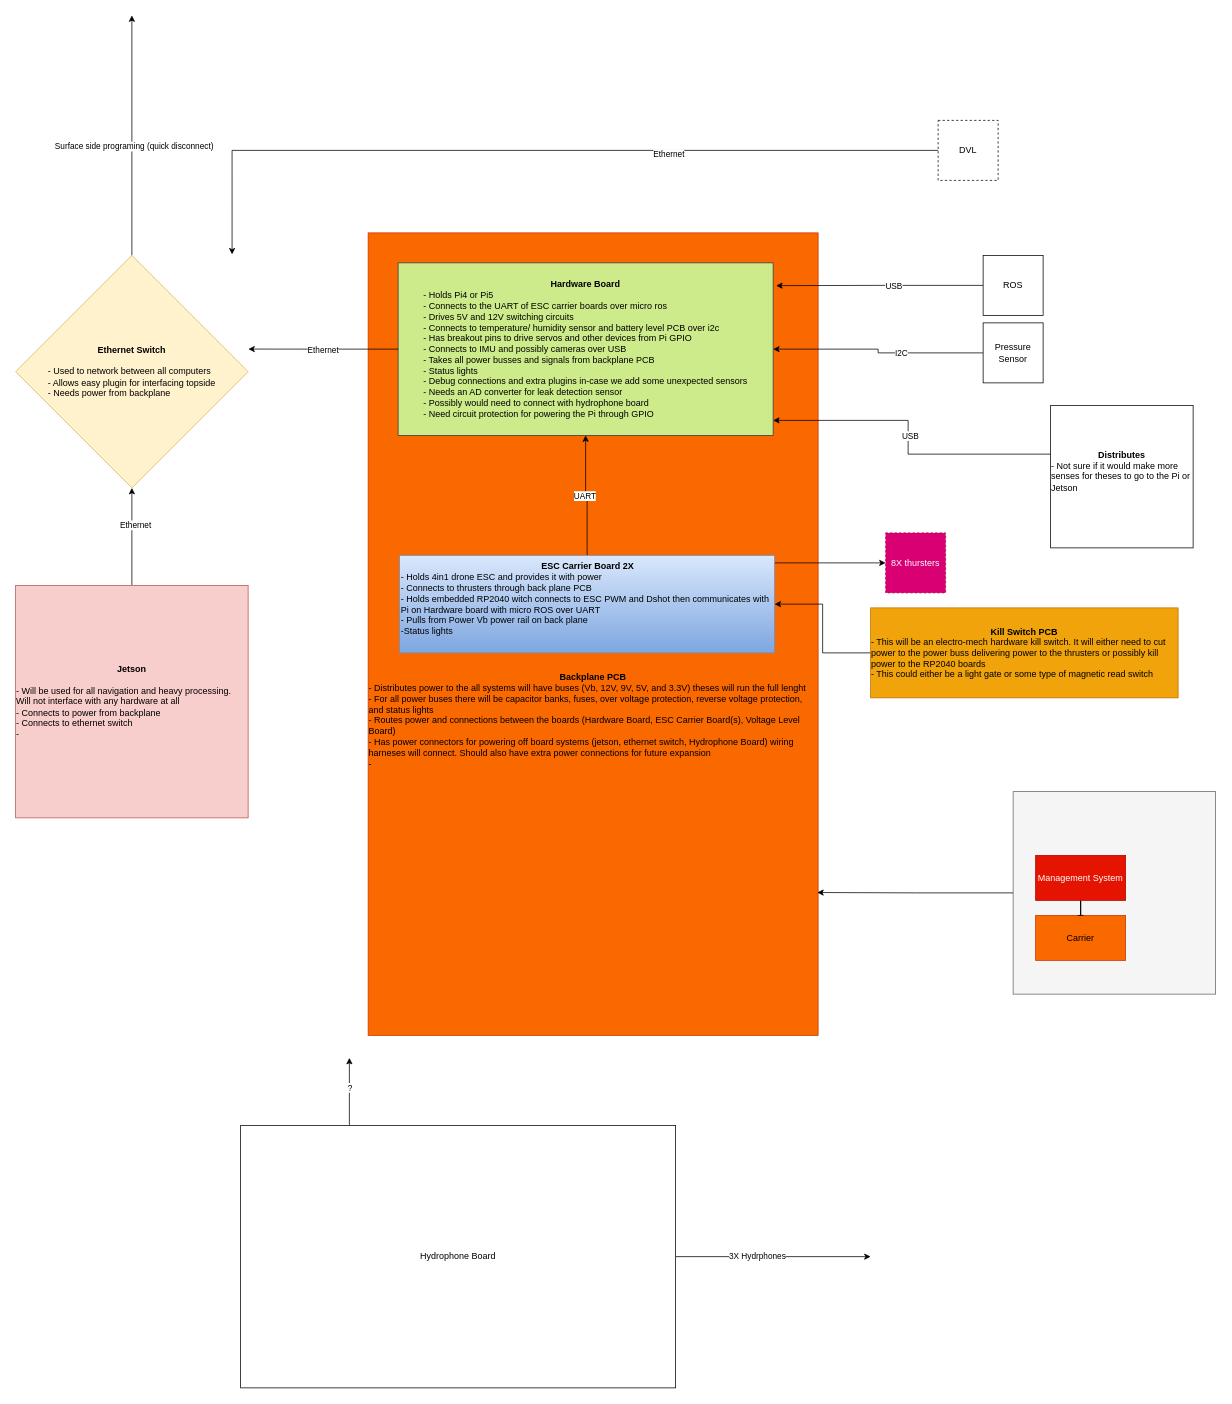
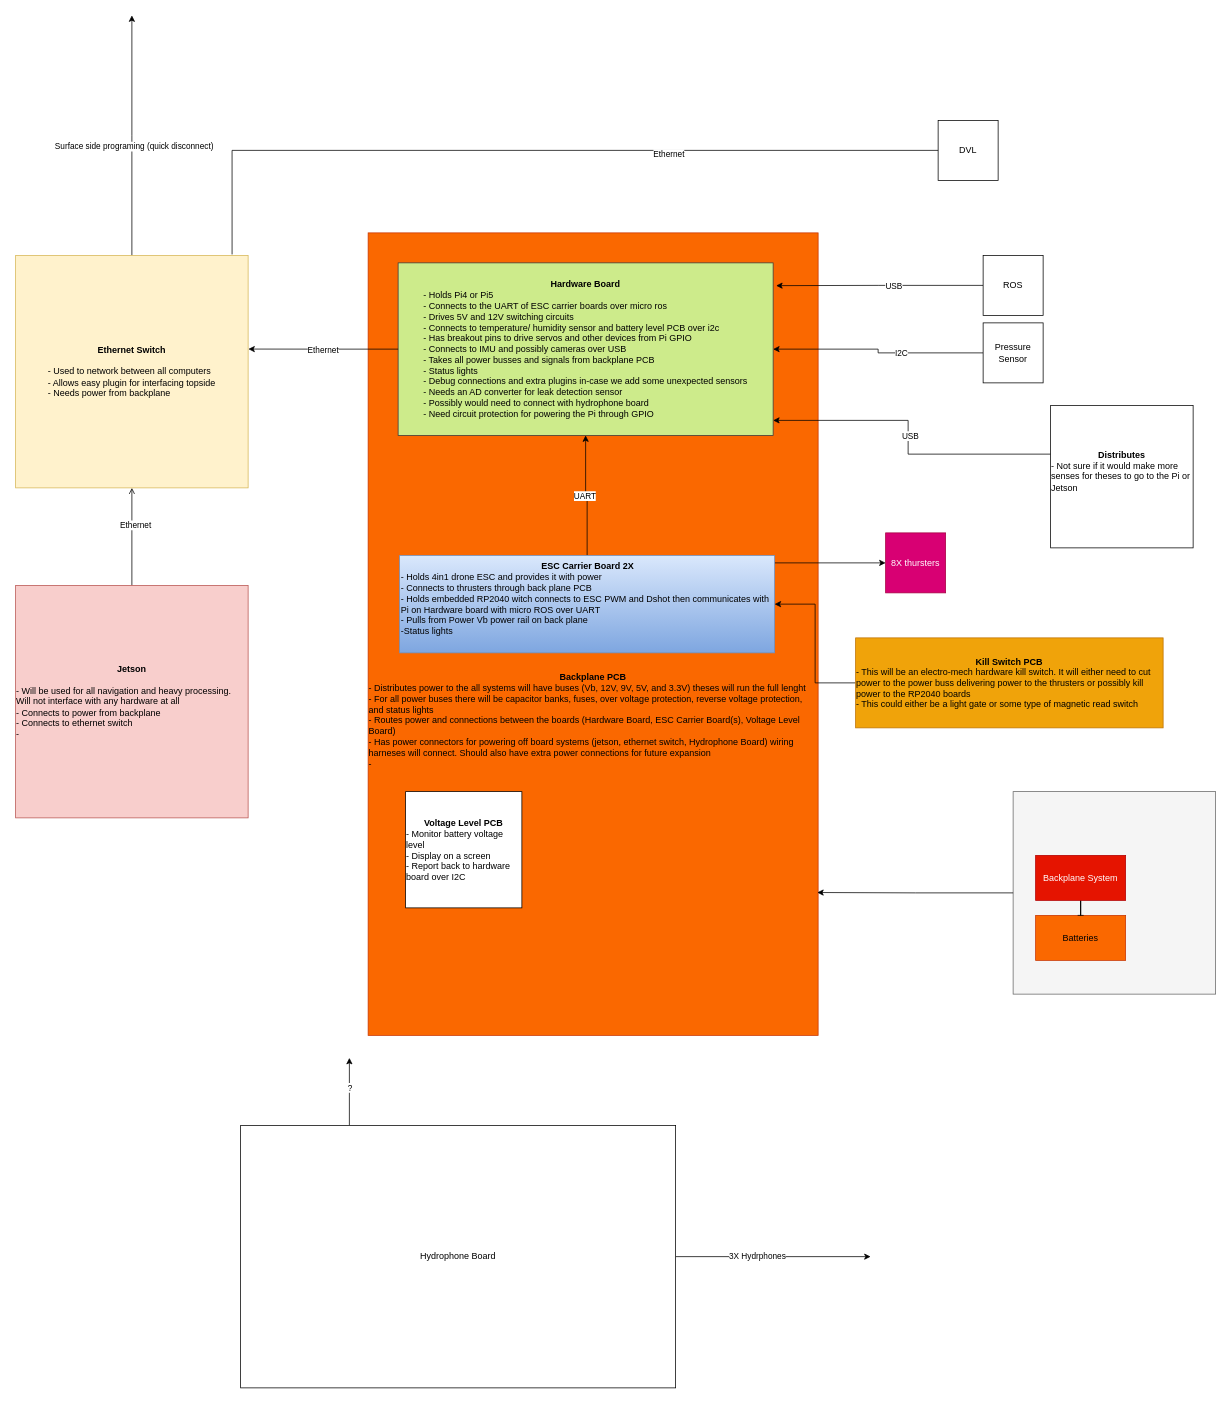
node "DVL": style dashed -> solid
edge "DVL" -> "Ethernet Switch - Used to network between all computers - Allows easy plugin for interfacing topside - Needs power from backplane": arrowhead classic -> none
node "Ethernet Switch - Used to network between all computers - Allows easy plugin for interfacing topside - Needs power from backplane": shape diamond -> rectangle
edge "Jetson - Will be used for all navigation and heavy processing. Will not interface with any hardware at all - Connects to power from backplane - Connects to ethernet switch -" -> "Ethernet Switch - Used to network between all computers - Allows easy plugin for interfacing topside - Needs power from backplane": arrowhead classic -> open
node "8X thursters": style dashed -> solid
node "Kill Switch PCB - This will be an electro-mech hardware kill switch. It will either need to cut power to the power buss delivering power to the thrusters or possibly kill power to the RP2040 boards - This could either be a light gate or some type of magnetic read switch": moved (1024, 653) -> (1009, 683)
node "Voltage Level PCB - Monitor battery voltage level - Display on a screen - Report back to hardware board over I2C": added
node "Management System": label "Management System" -> "Backplane System"
node "Carrier": label "Carrier" -> "Batteries"
